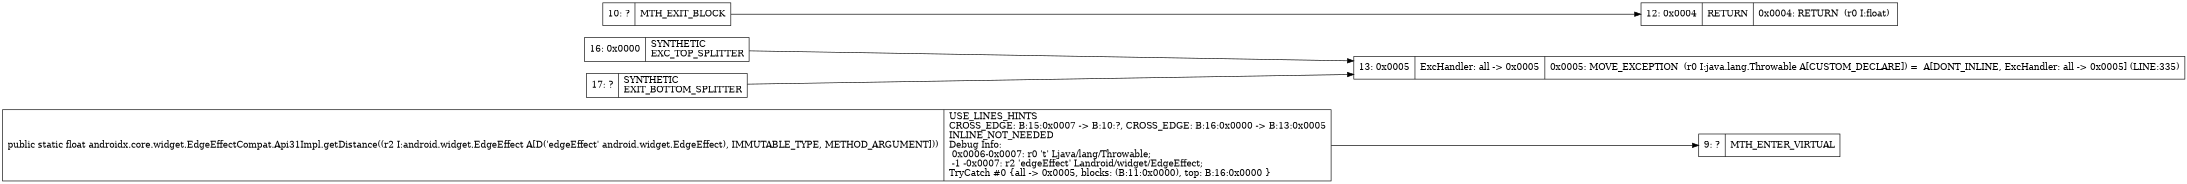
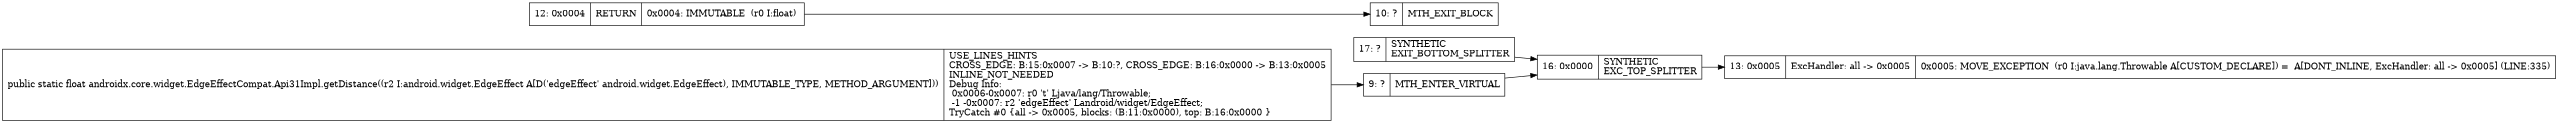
edge "10: ?" -> "12: 0x0004": reversed
node "12: 0x0004": text "0x0004: RETURN  (r0 I:float)" -> "0x0004: IMMUTABLE  (r0 I:float)"
edge "9: ?" -> "16: 0x0000": added
edge "17: ?" -> "13: 0x0005": now "17: ?" -> "16: 0x0000"
